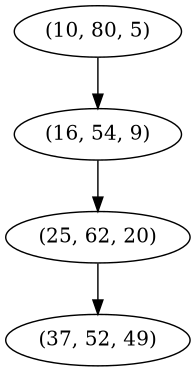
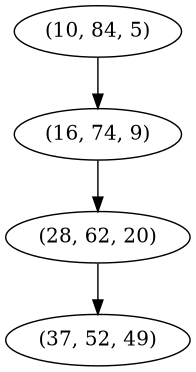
node "(10, 80, 5)": label "(10, 80, 5)" -> "(10, 84, 5)"
node "(16, 54, 9)": label "(16, 54, 9)" -> "(16, 74, 9)"
node "(25, 62, 20)": label "(25, 62, 20)" -> "(28, 62, 20)"
